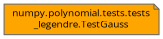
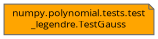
node "numpy.polynomial.tests.tests _legendre.TestGauss": label "numpy.polynomial.tests.tests _legendre.TestGauss" -> "numpy.polynomial.tests.test _legendre.TestGauss"
